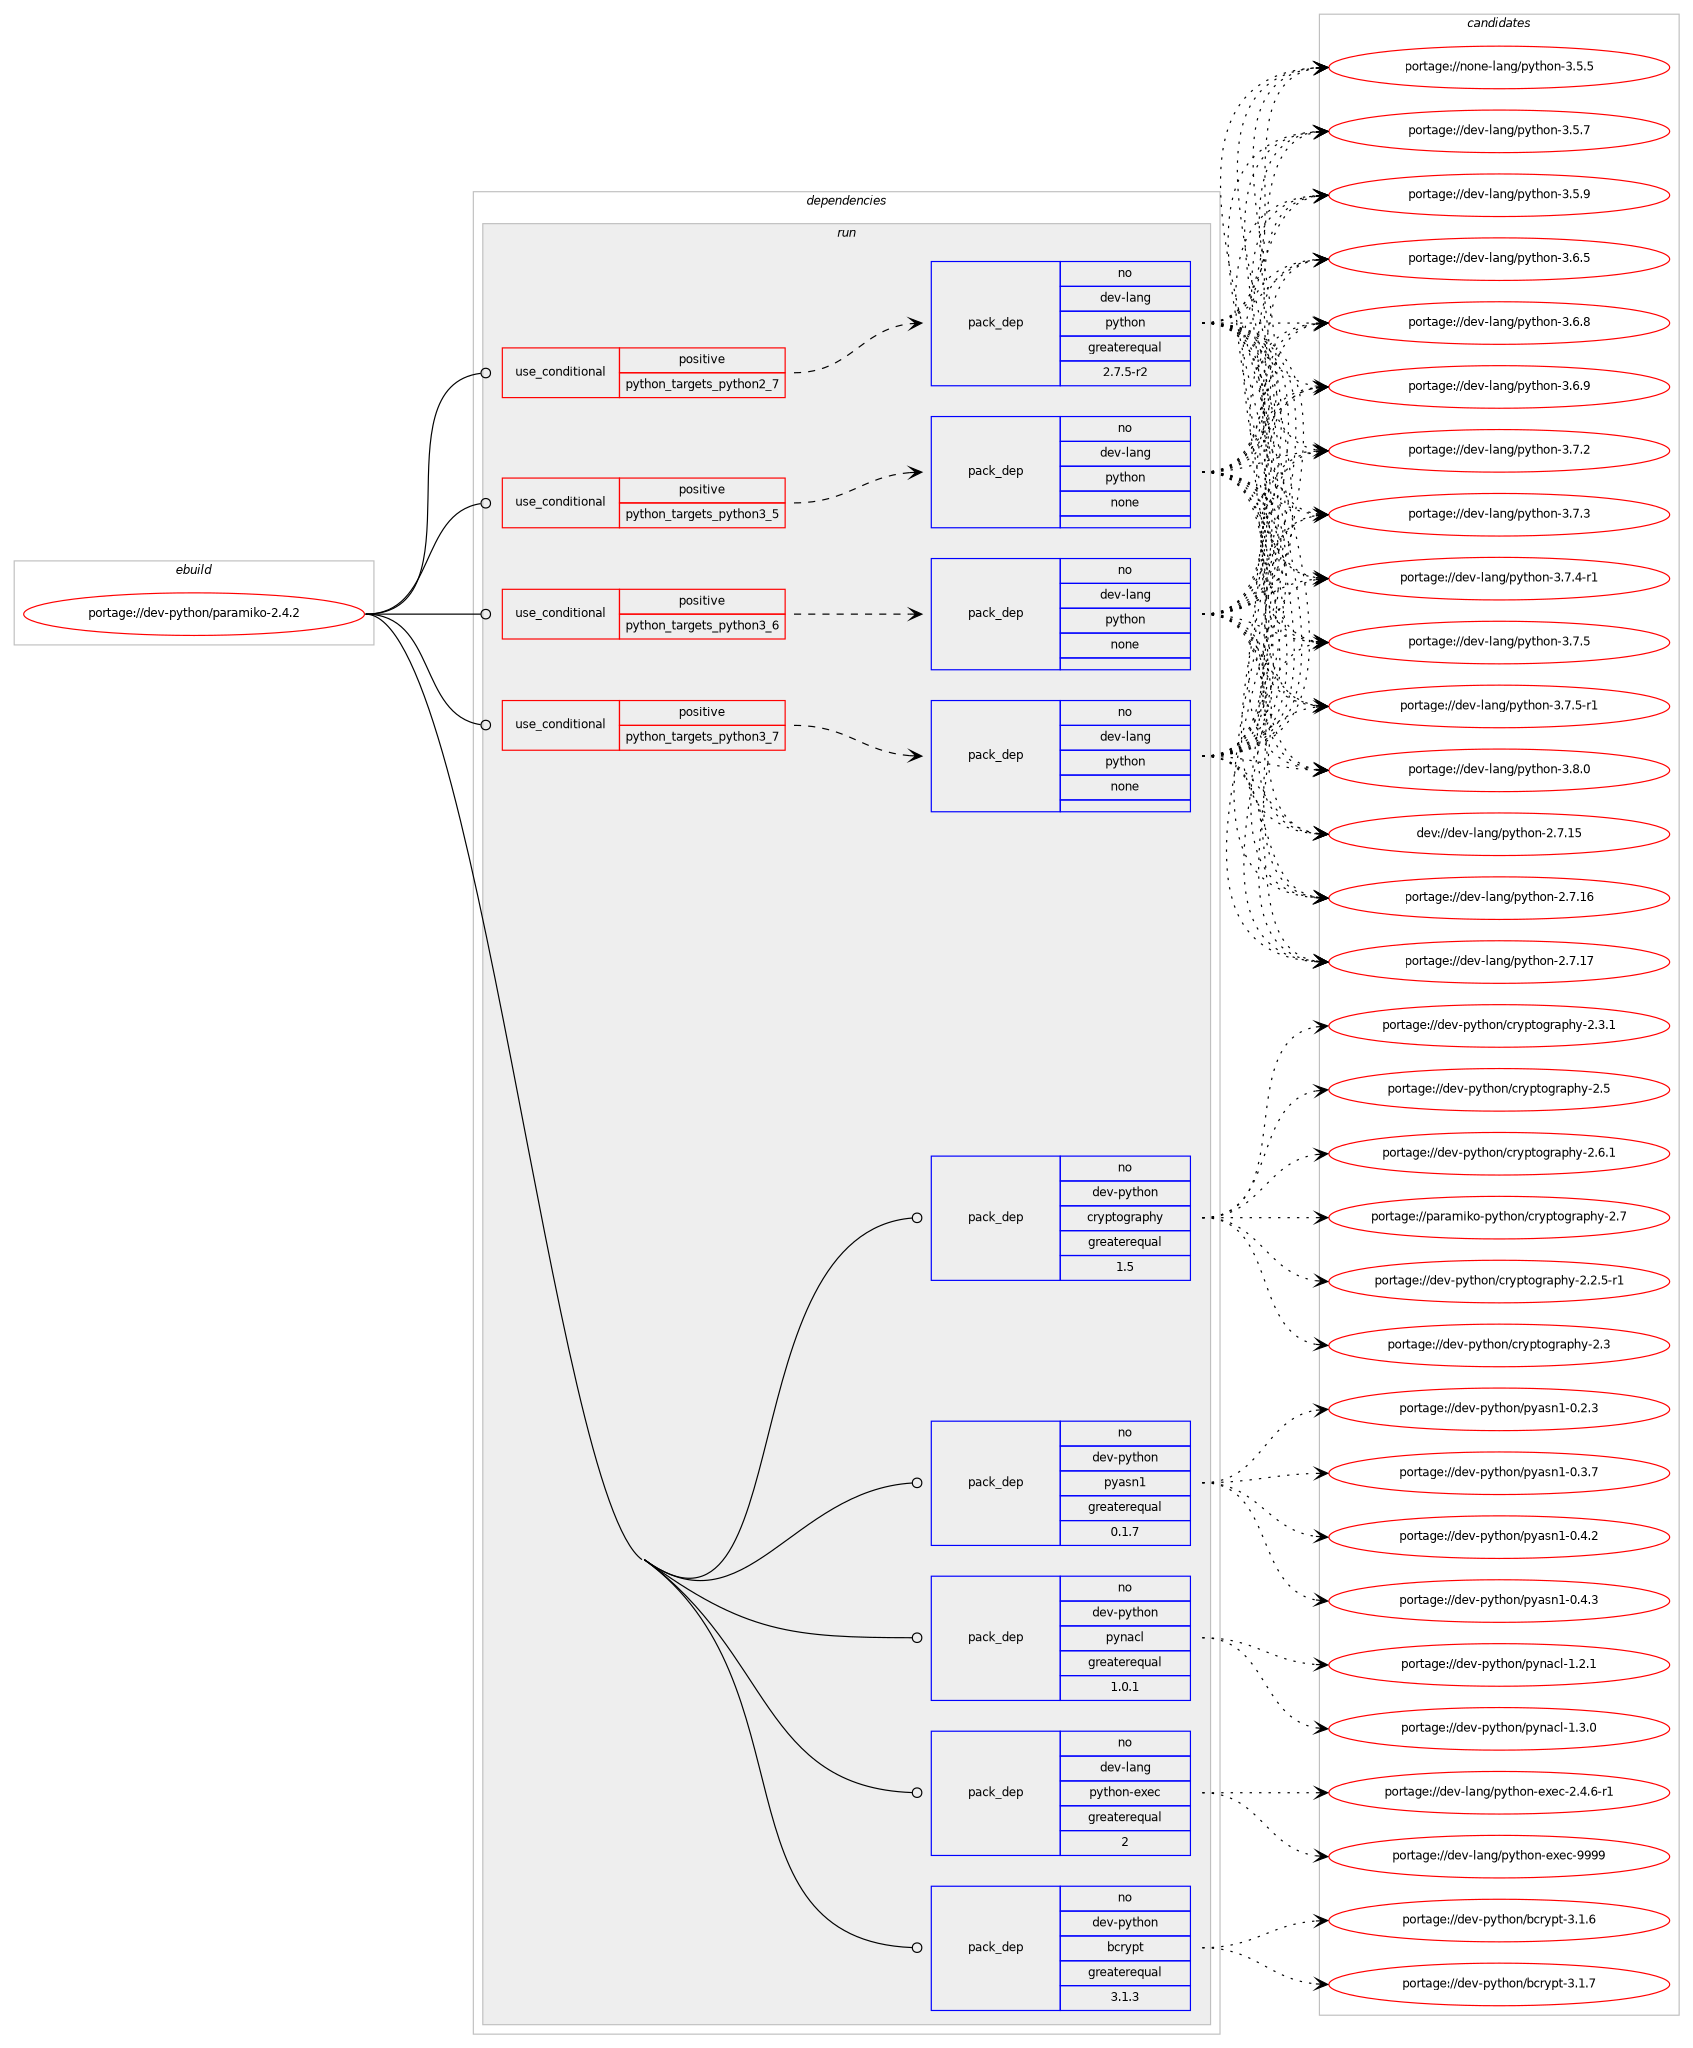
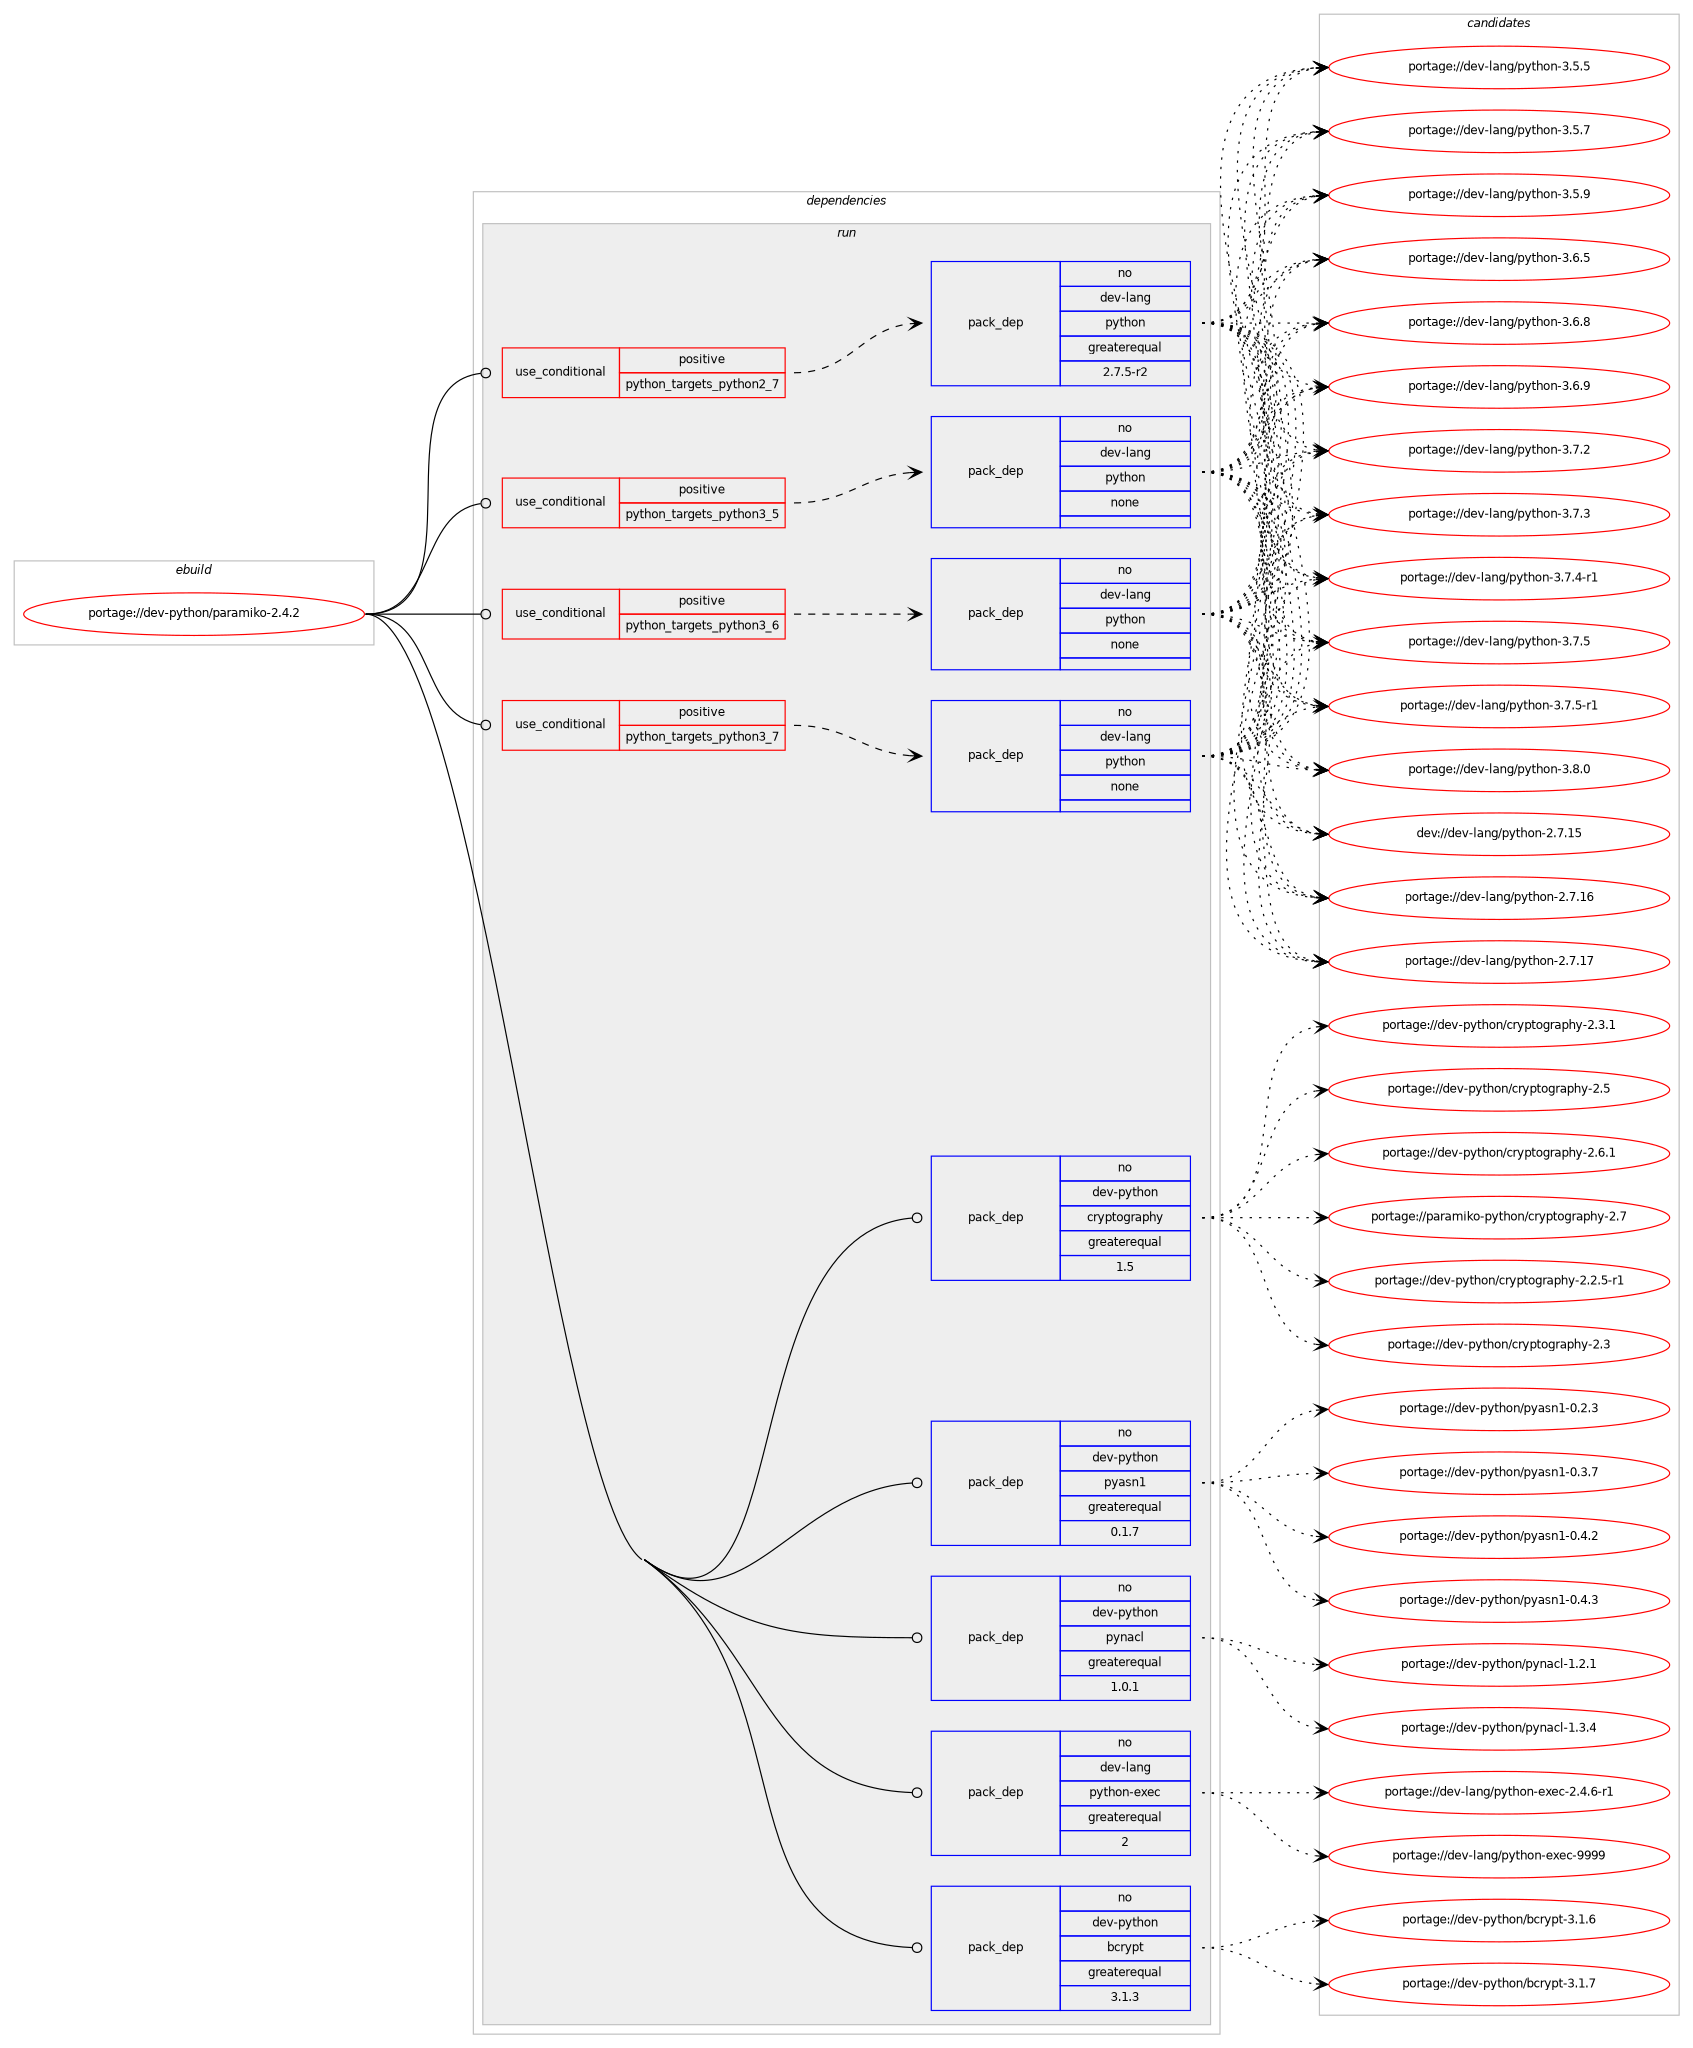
node "portage://none-lang/python-3.5.5": label "portage://none-lang/python-3.5.5" -> "portage://dev-lang/python-3.5.5"
node "portage://dev-python/pynacl-1.3.0": label "portage://dev-python/pynacl-1.3.0" -> "portage://dev-python/pynacl-1.3.4"
